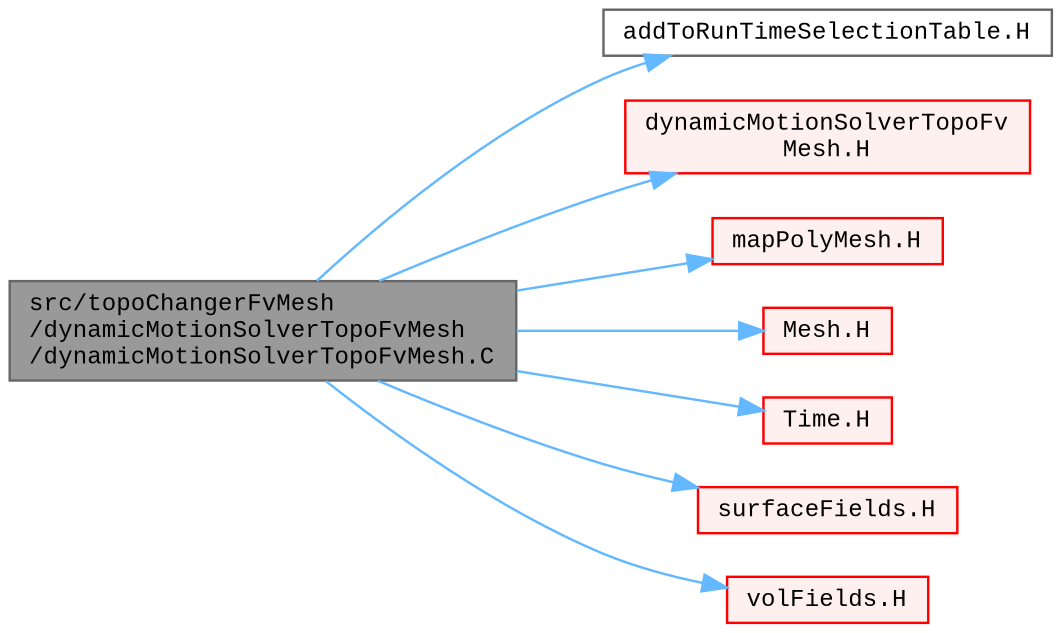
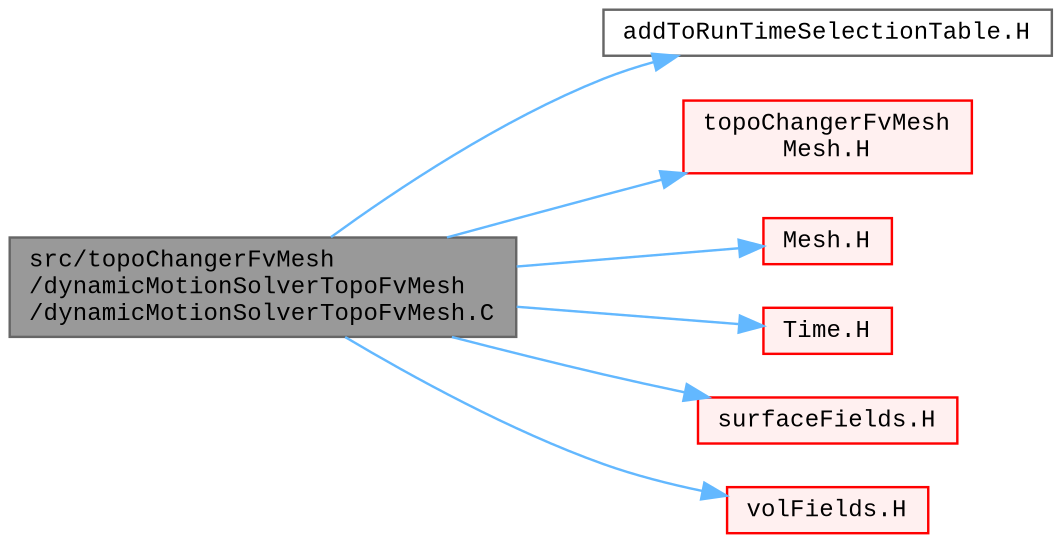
node "dynamicMotionSolverTopoFv Mesh.H": label "dynamicMotionSolverTopoFv Mesh.H" -> "topoChangerFvMesh Mesh.H"
node "mapPolyMesh.H": removed
